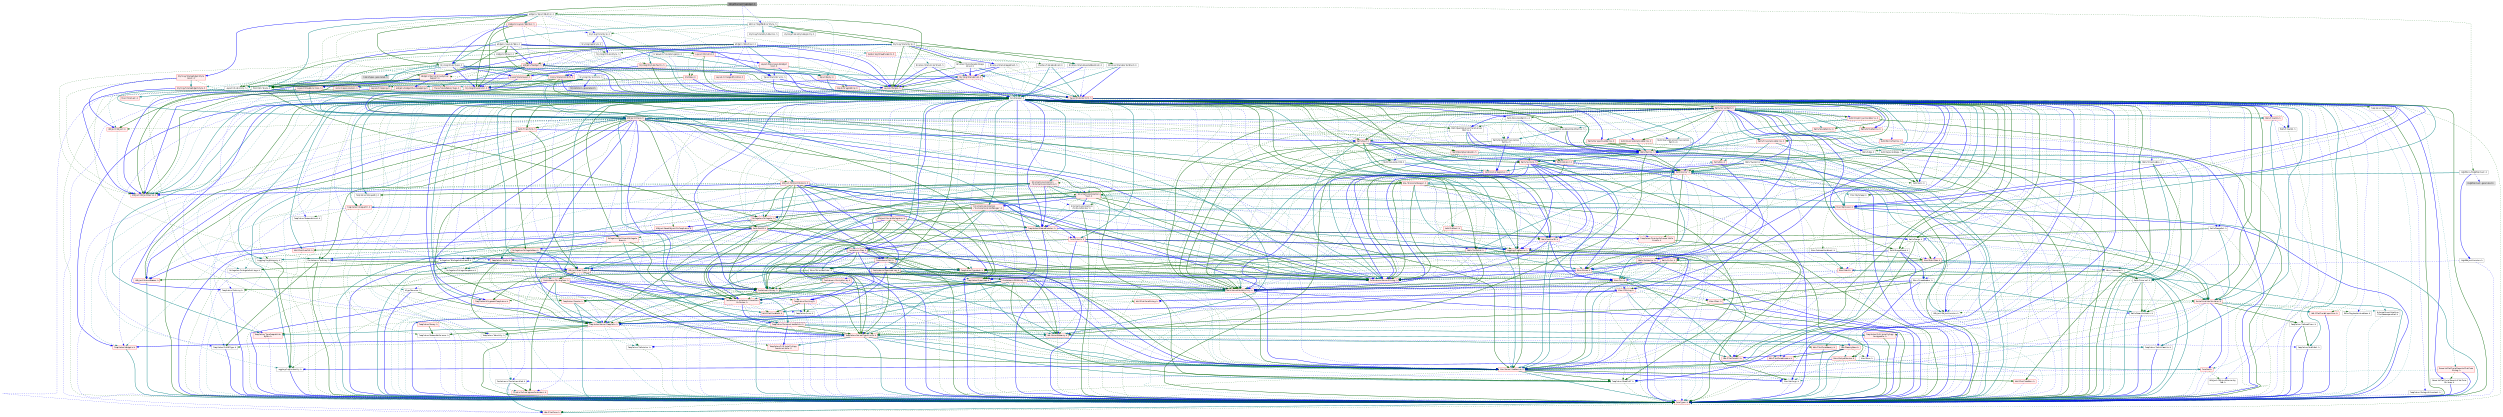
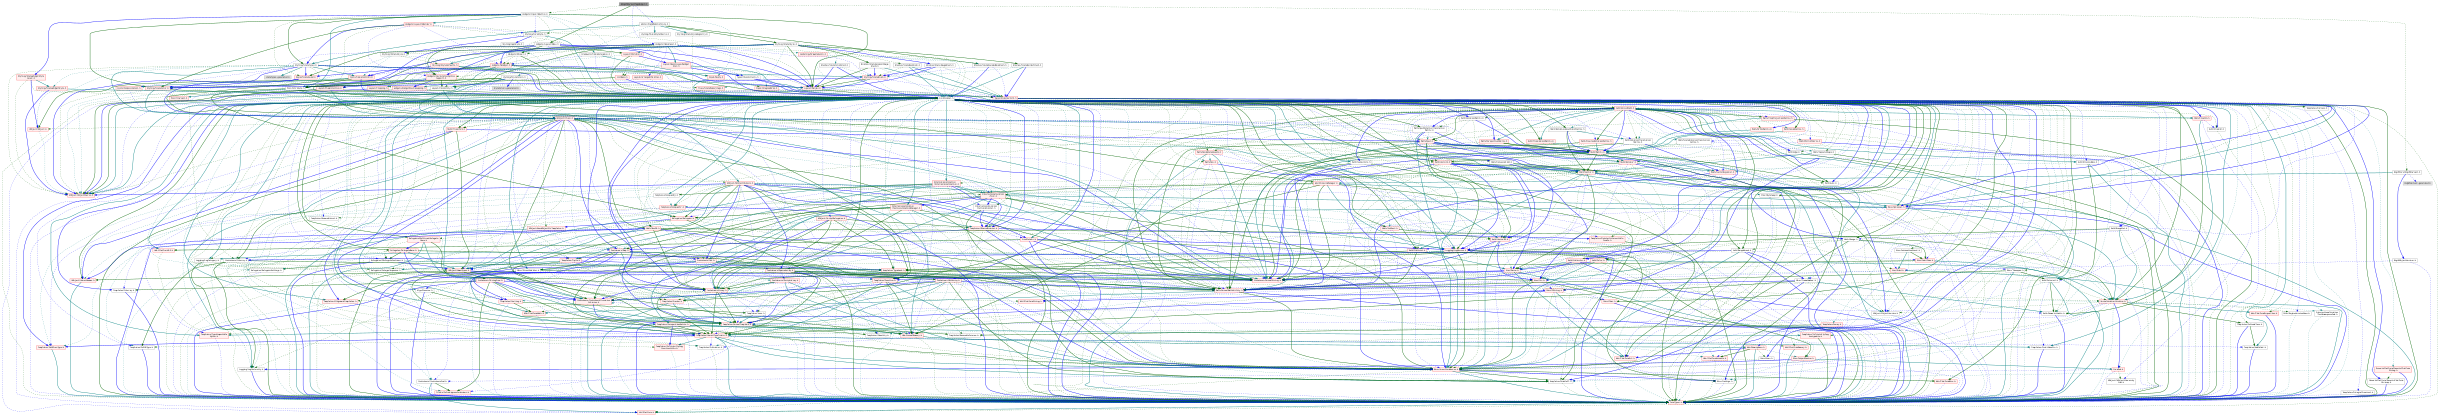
edge "Styling/SlateStyle.h" -> "Sound/SlateSound.h": style dashed -> bold
edge "Math/TranslationMatrix.h" -> "Math/Vector.h": style bold -> dashed
edge "Math/ConvexHull2d.h" -> "Math/Vector2D.h": now "Math/ConvexHull2d.h" -> "Logging/LogMacros.h"
node "Templates/Widgets.h": label "Templates/Widgets.h" -> "Templates/IsUECoreType.h"
